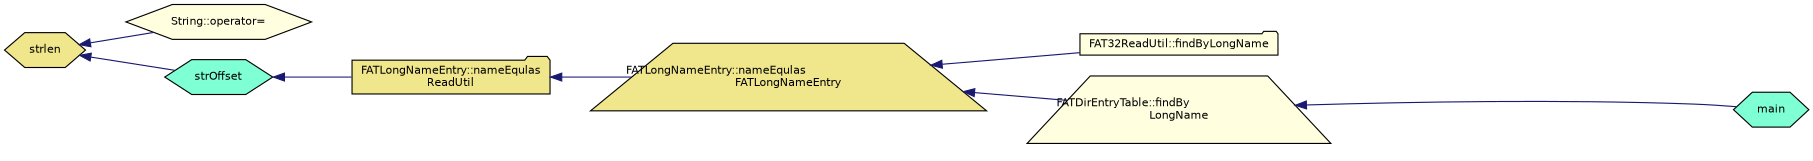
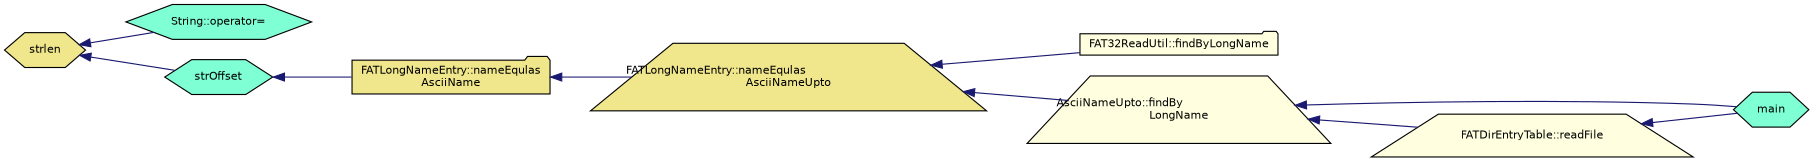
node "String::operator=": fillcolor lightyellow -> aquamarine
node "FATLongNameEntry::nameEqulas ReadUtil": label "FATLongNameEntry::nameEqulas ReadUtil" -> "FATLongNameEntry::nameEqulas AsciiName"
node "FATLongNameEntry::nameEqulas FATLongNameEntry": label "FATLongNameEntry::nameEqulas FATLongNameEntry" -> "FATLongNameEntry::nameEqulas AsciiNameUpto"
node "FATDirEntryTable::findBy LongName": label "FATDirEntryTable::findBy LongName" -> "AsciiNameUpto::findBy LongName"
node "FATDirEntryTable::readFile": added
